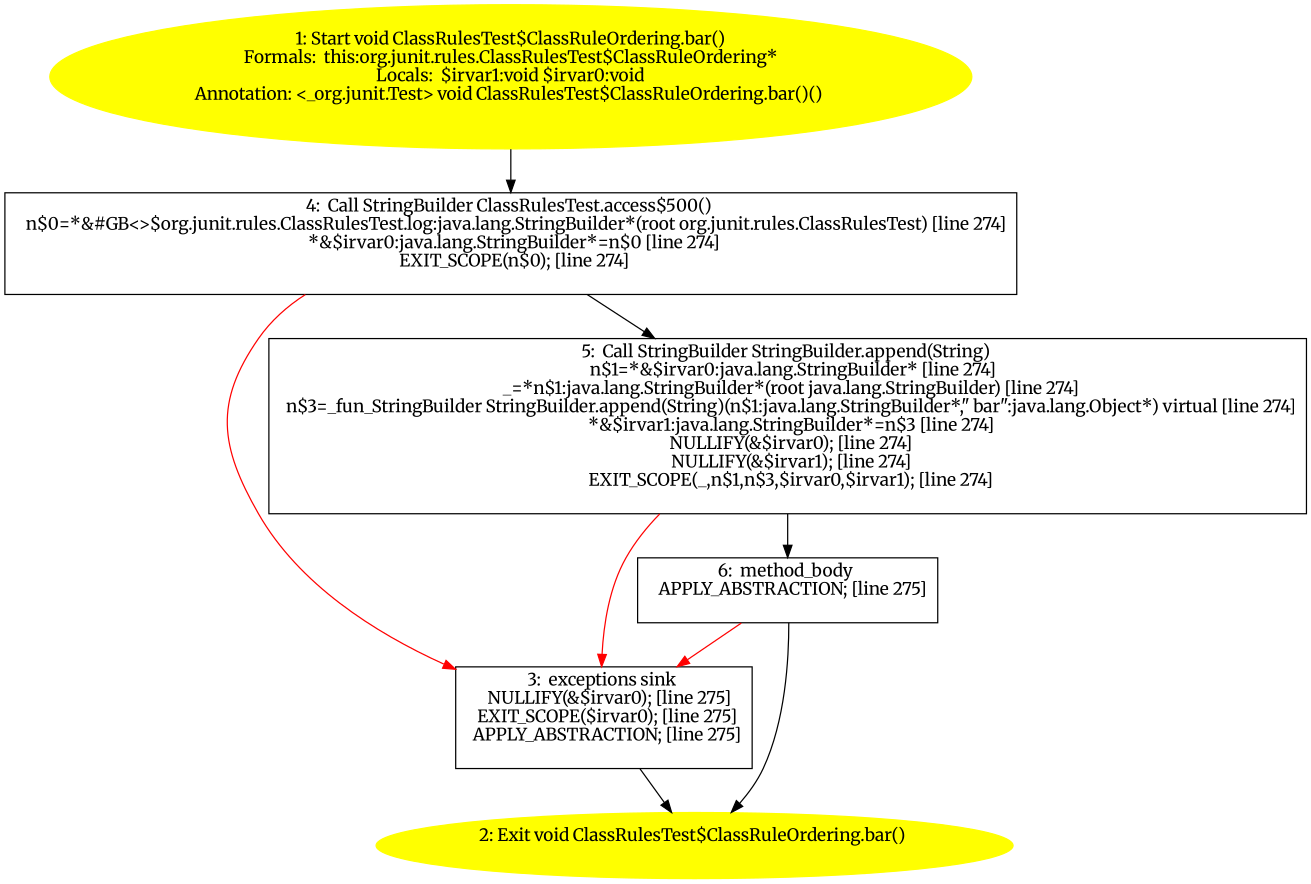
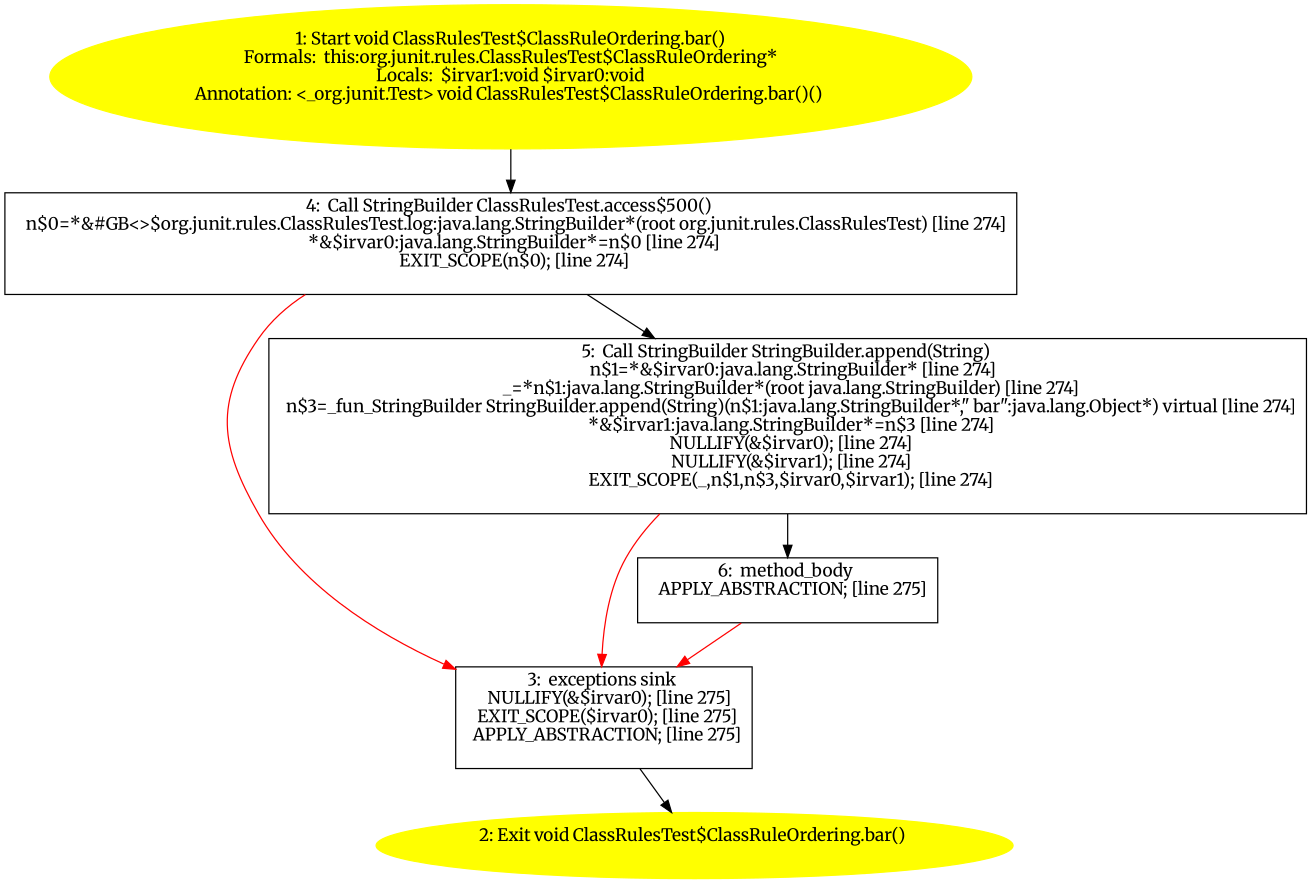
edge "6:  method_body APPLY_ABSTRACTION; [line 275]" -> "2: Exit void ClassRulesTest$ClassRuleOrdering.bar()": removed
